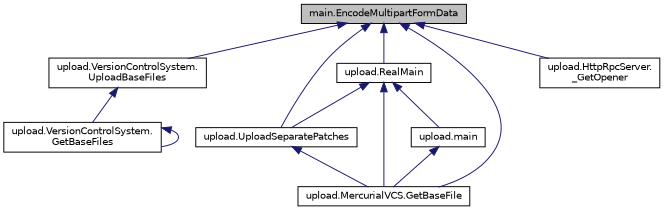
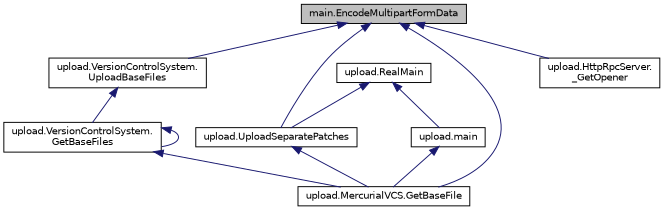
edge "upload.RealMain" -> "main.EncodeMultipartFormData": removed
edge "upload.MercurialVCS.GetBaseFile" -> "upload.RealMain": now "upload.MercurialVCS.GetBaseFile" -> "upload.VersionControlSystem. GetBaseFiles"
